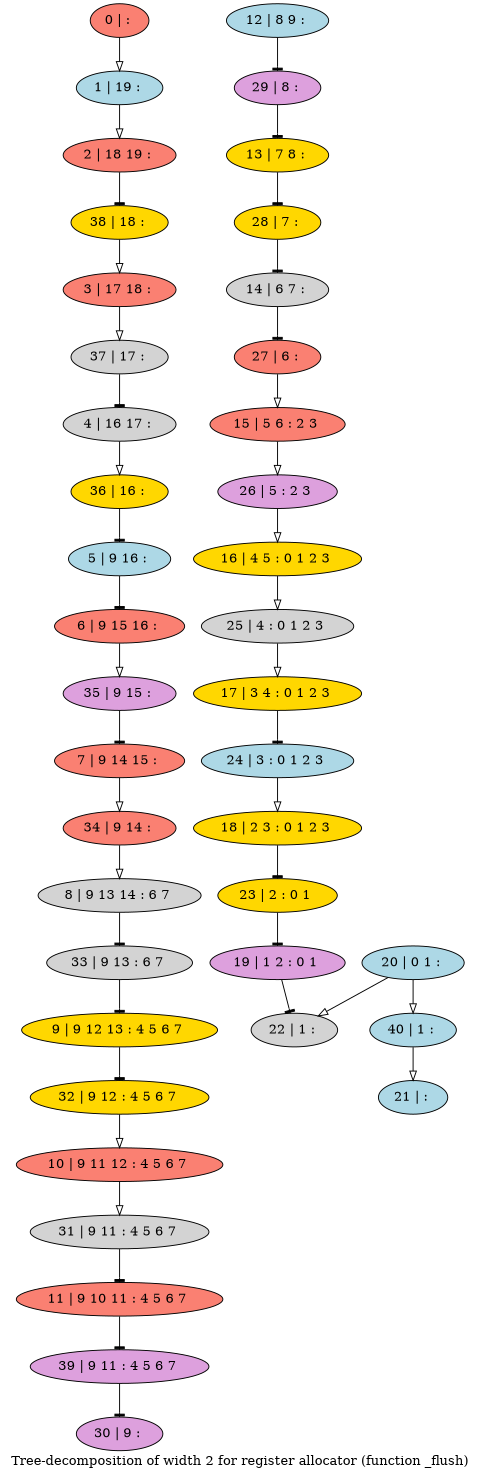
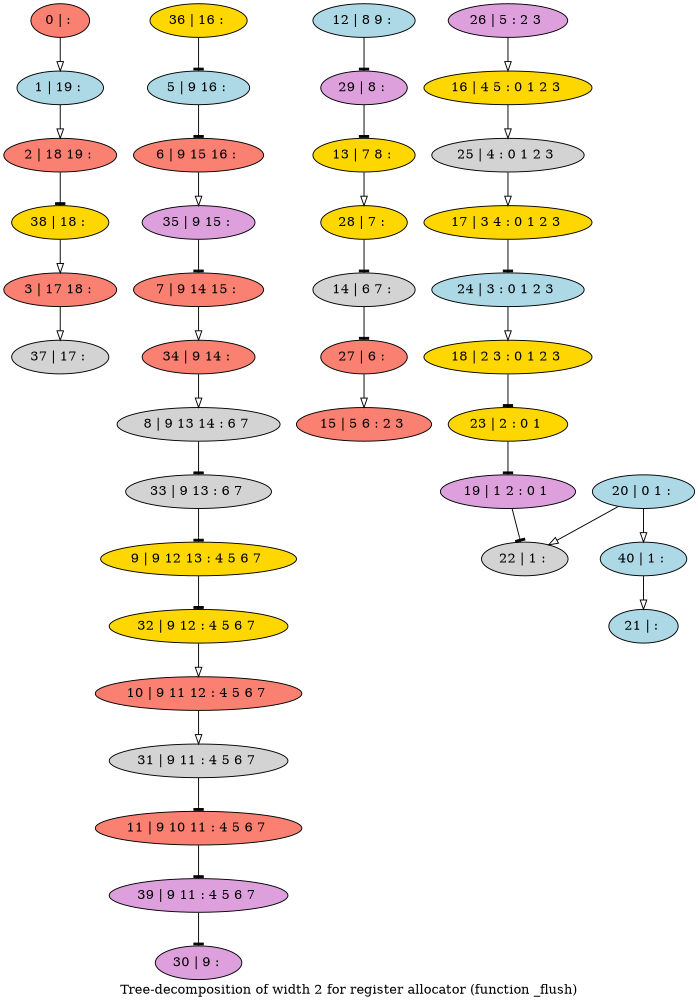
edge "13 | 7 8 :" -> "28 | 7 :": arrowhead tee -> onormal
node "4 | 16 17 :": removed
edge "15 | 5 6 : 2 3" -> "26 | 5 : 2 3": removed
